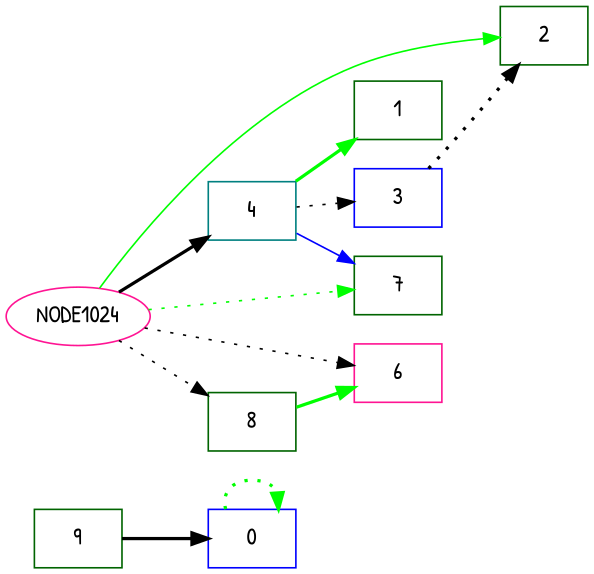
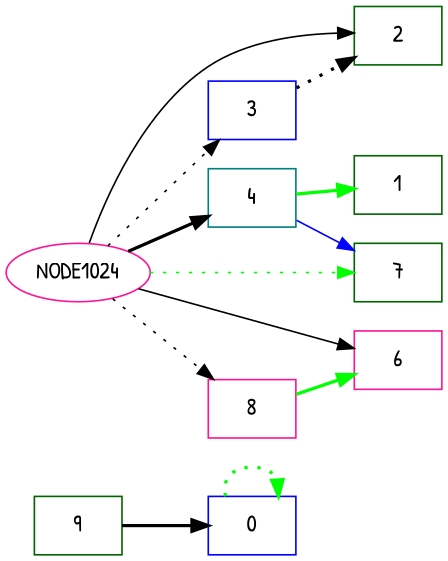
edge "NODE1024" -> "2": color green -> black
edge "4" -> "3": now "NODE1024" -> "3"
edge "NODE1024" -> "6": style dotted -> solid
node "8": color darkgreen -> deeppink
